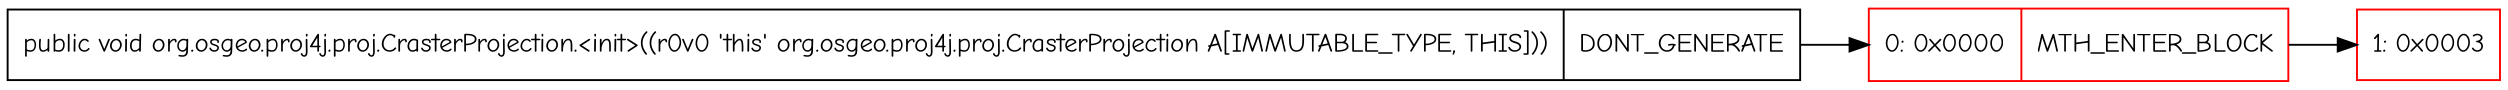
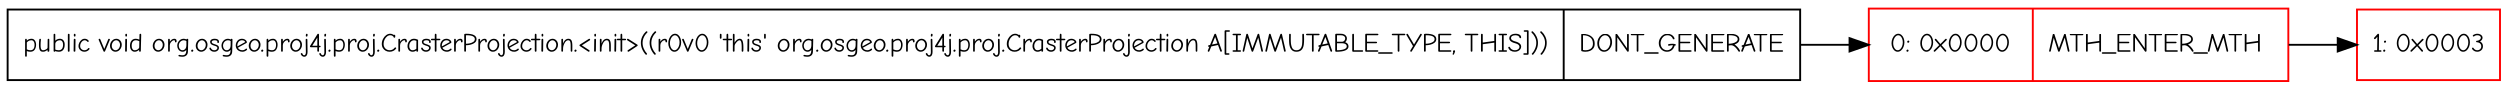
node "0: 0x0000": text "MTH_ENTER_BLOCK" -> "MTH_ENTER_MTH"
